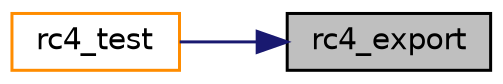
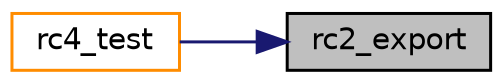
node "rc4_export": label "rc4_export" -> "rc2_export"
